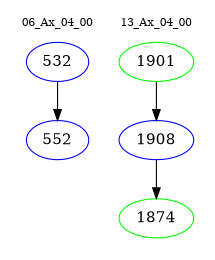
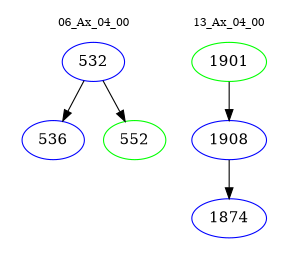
node "536": added
node "552": color blue -> green
node "1874": color green -> blue
